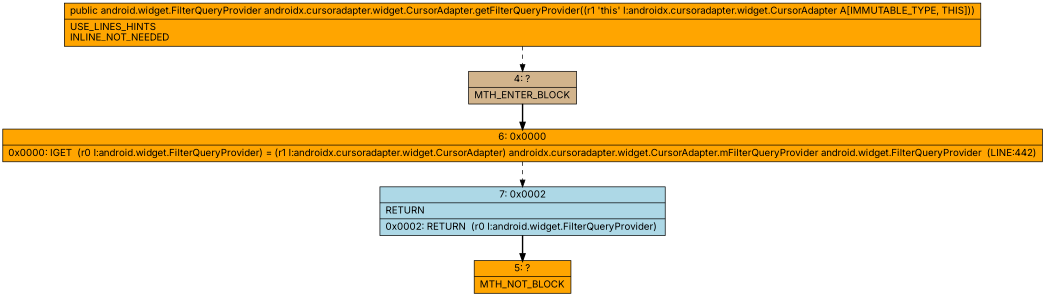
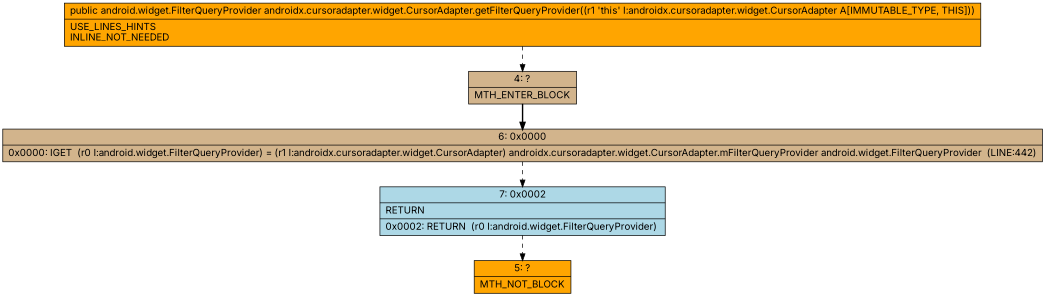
node "6: 0x0000": fillcolor orange -> tan
edge "7: 0x0002" -> "5: ?": style bold -> dashed
